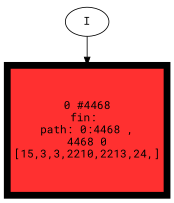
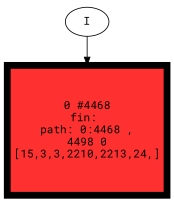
node "0 #4468 fin: path: 0:4468 , 4468 0 [15,3,3,2210,2213,24,]": label "0 #4468 fin: path: 0:4468 , 4468 0 [15,3,3,2210,2213,24,]" -> "0 #4468 fin: path: 0:4468 , 4498 0 [15,3,3,2210,2213,24,]"
